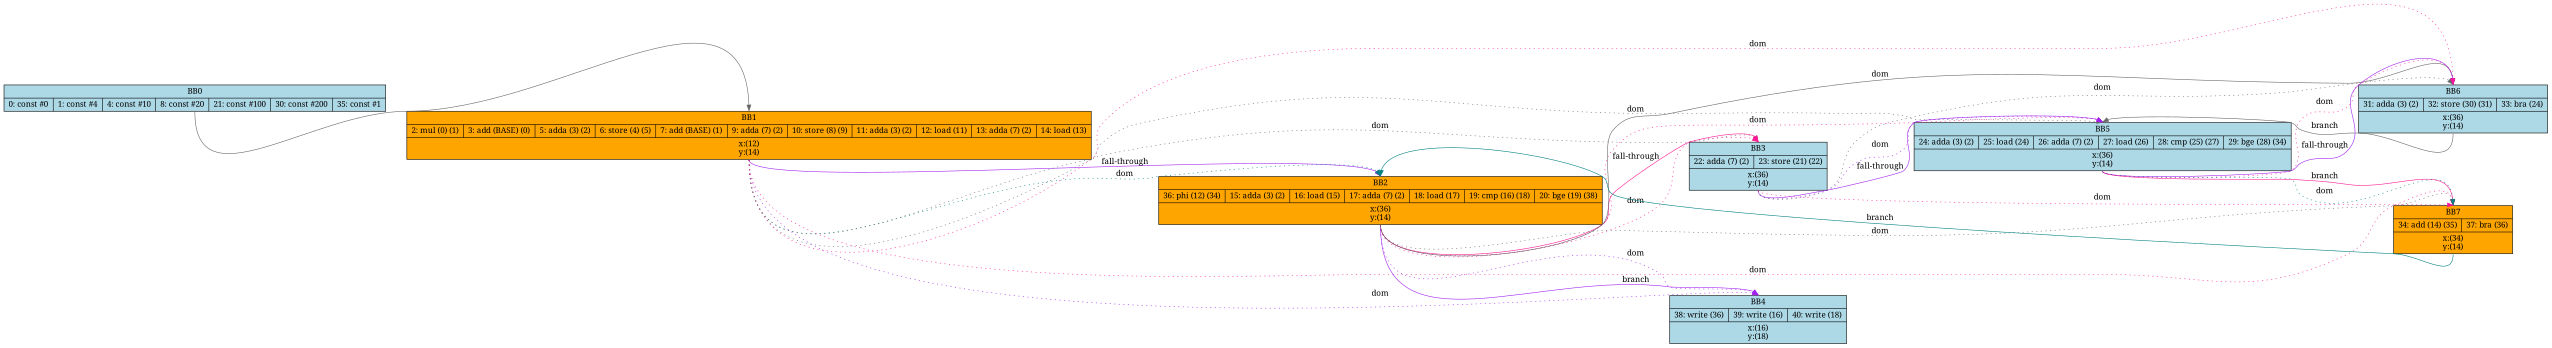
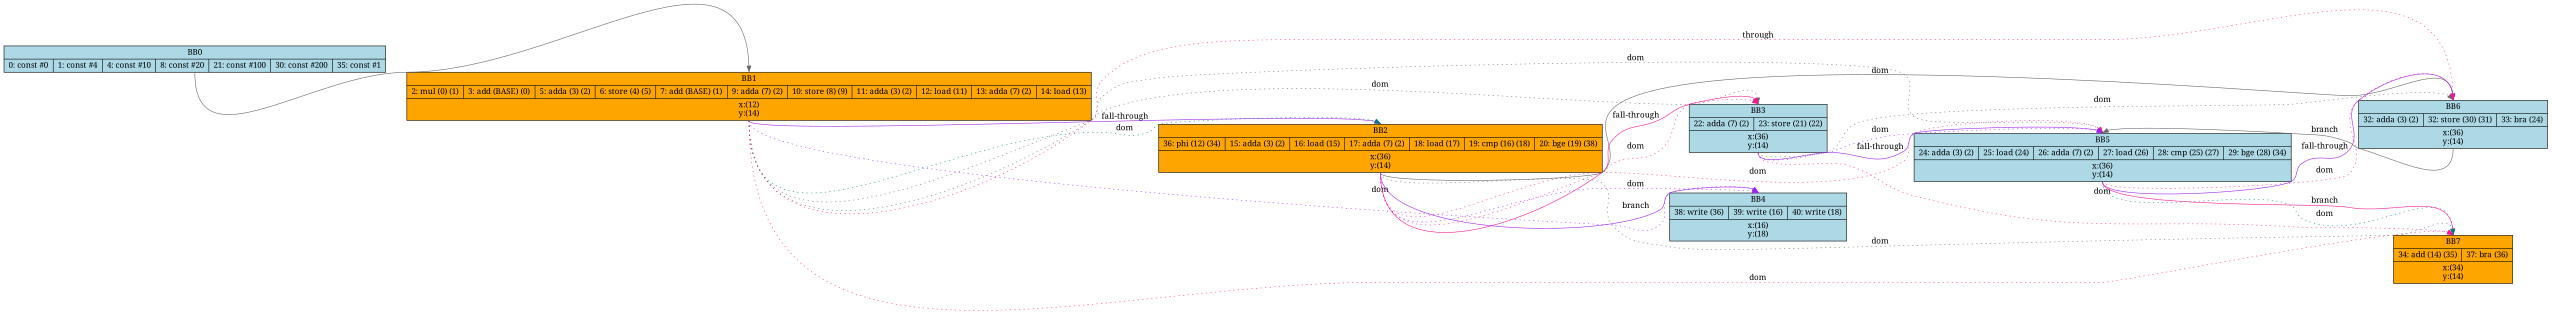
edge "BB1" -> "BB6": label "dom" -> "through"
node "BB6": text "31: adda (3) (2)" -> "32: adda (3) (2)"
edge "BB7" -> "BB2": removed, label "branch"
